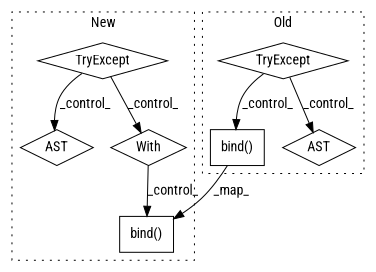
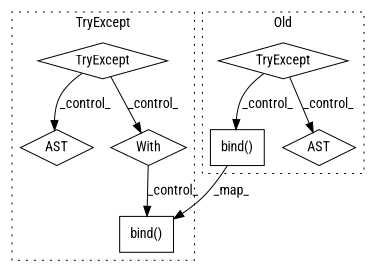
cluster "New": label "New" -> "TryExcept"
